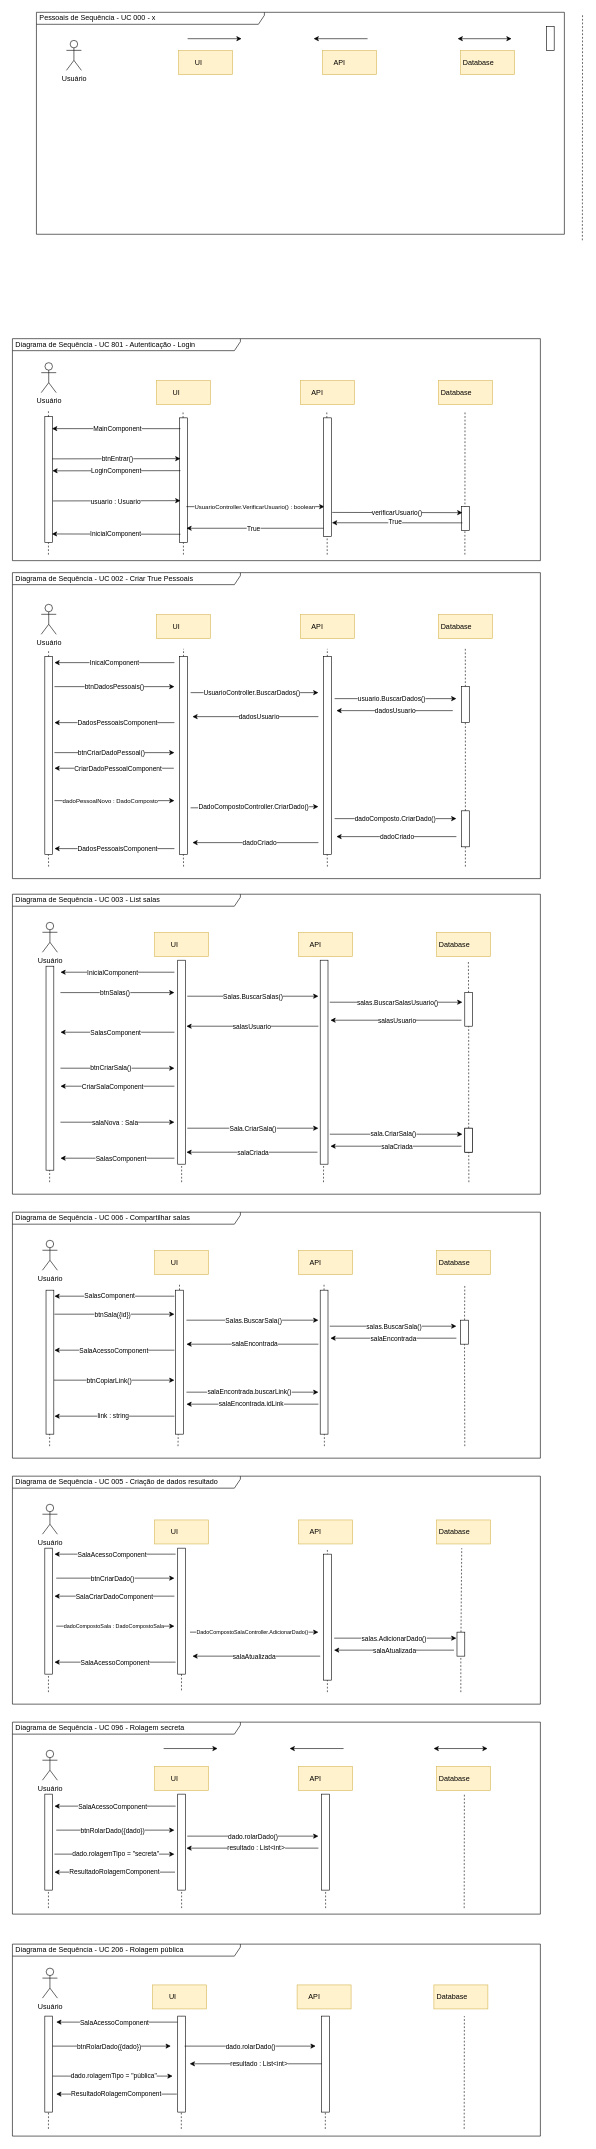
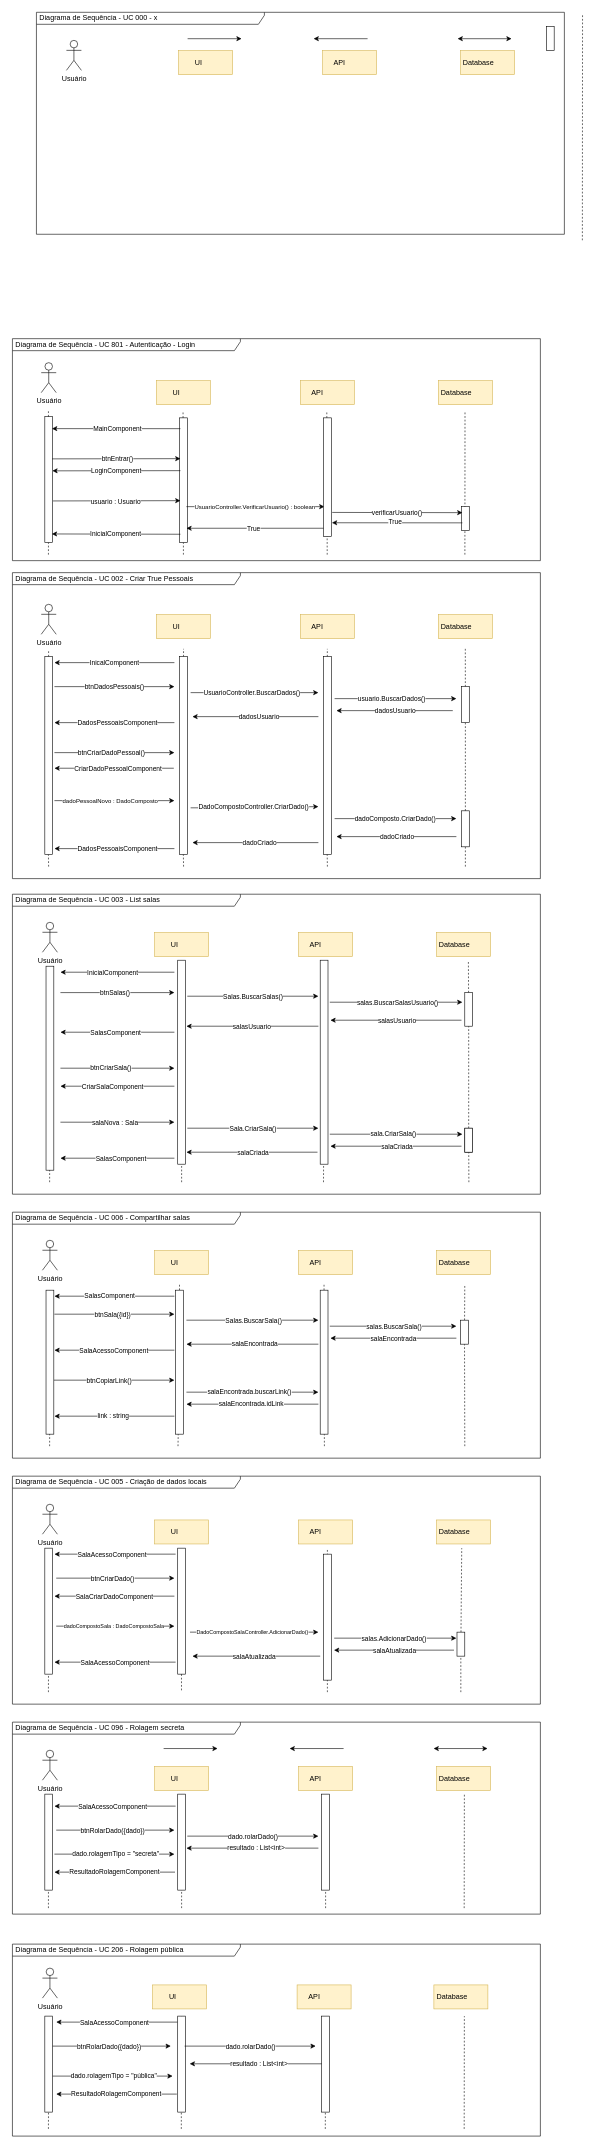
node "Pessoais de Sequência - UC 000 - x": label "Pessoais de Sequência - UC 000 - x" -> "Diagrama de Sequência - UC 000 - x"
node "Diagrama de Sequência - UC 005 - Criação de dados resultado": label "Diagrama de Sequência - UC 005 - Criação de dados resultado" -> "Diagrama de Sequência - UC 005 - Criação de dados locais"
